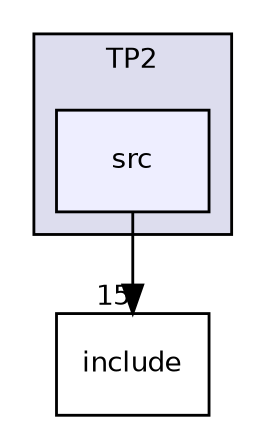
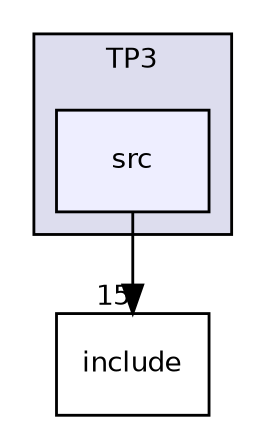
cluster "TP2": label "TP2" -> "TP3"
